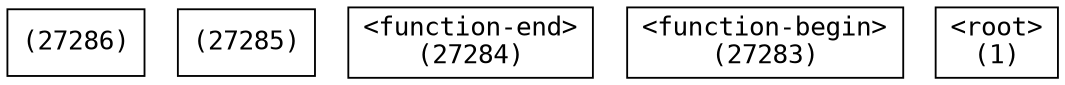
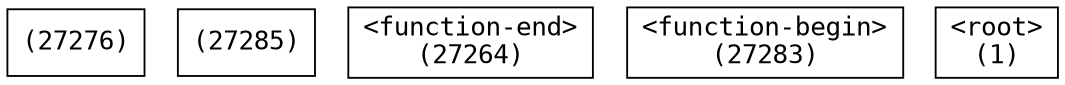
node "(27286)": label "(27286)" -> "(27276)"
node "<function-end> (27284)": label "<function-end> (27284)" -> "<function-end> (27264)"
